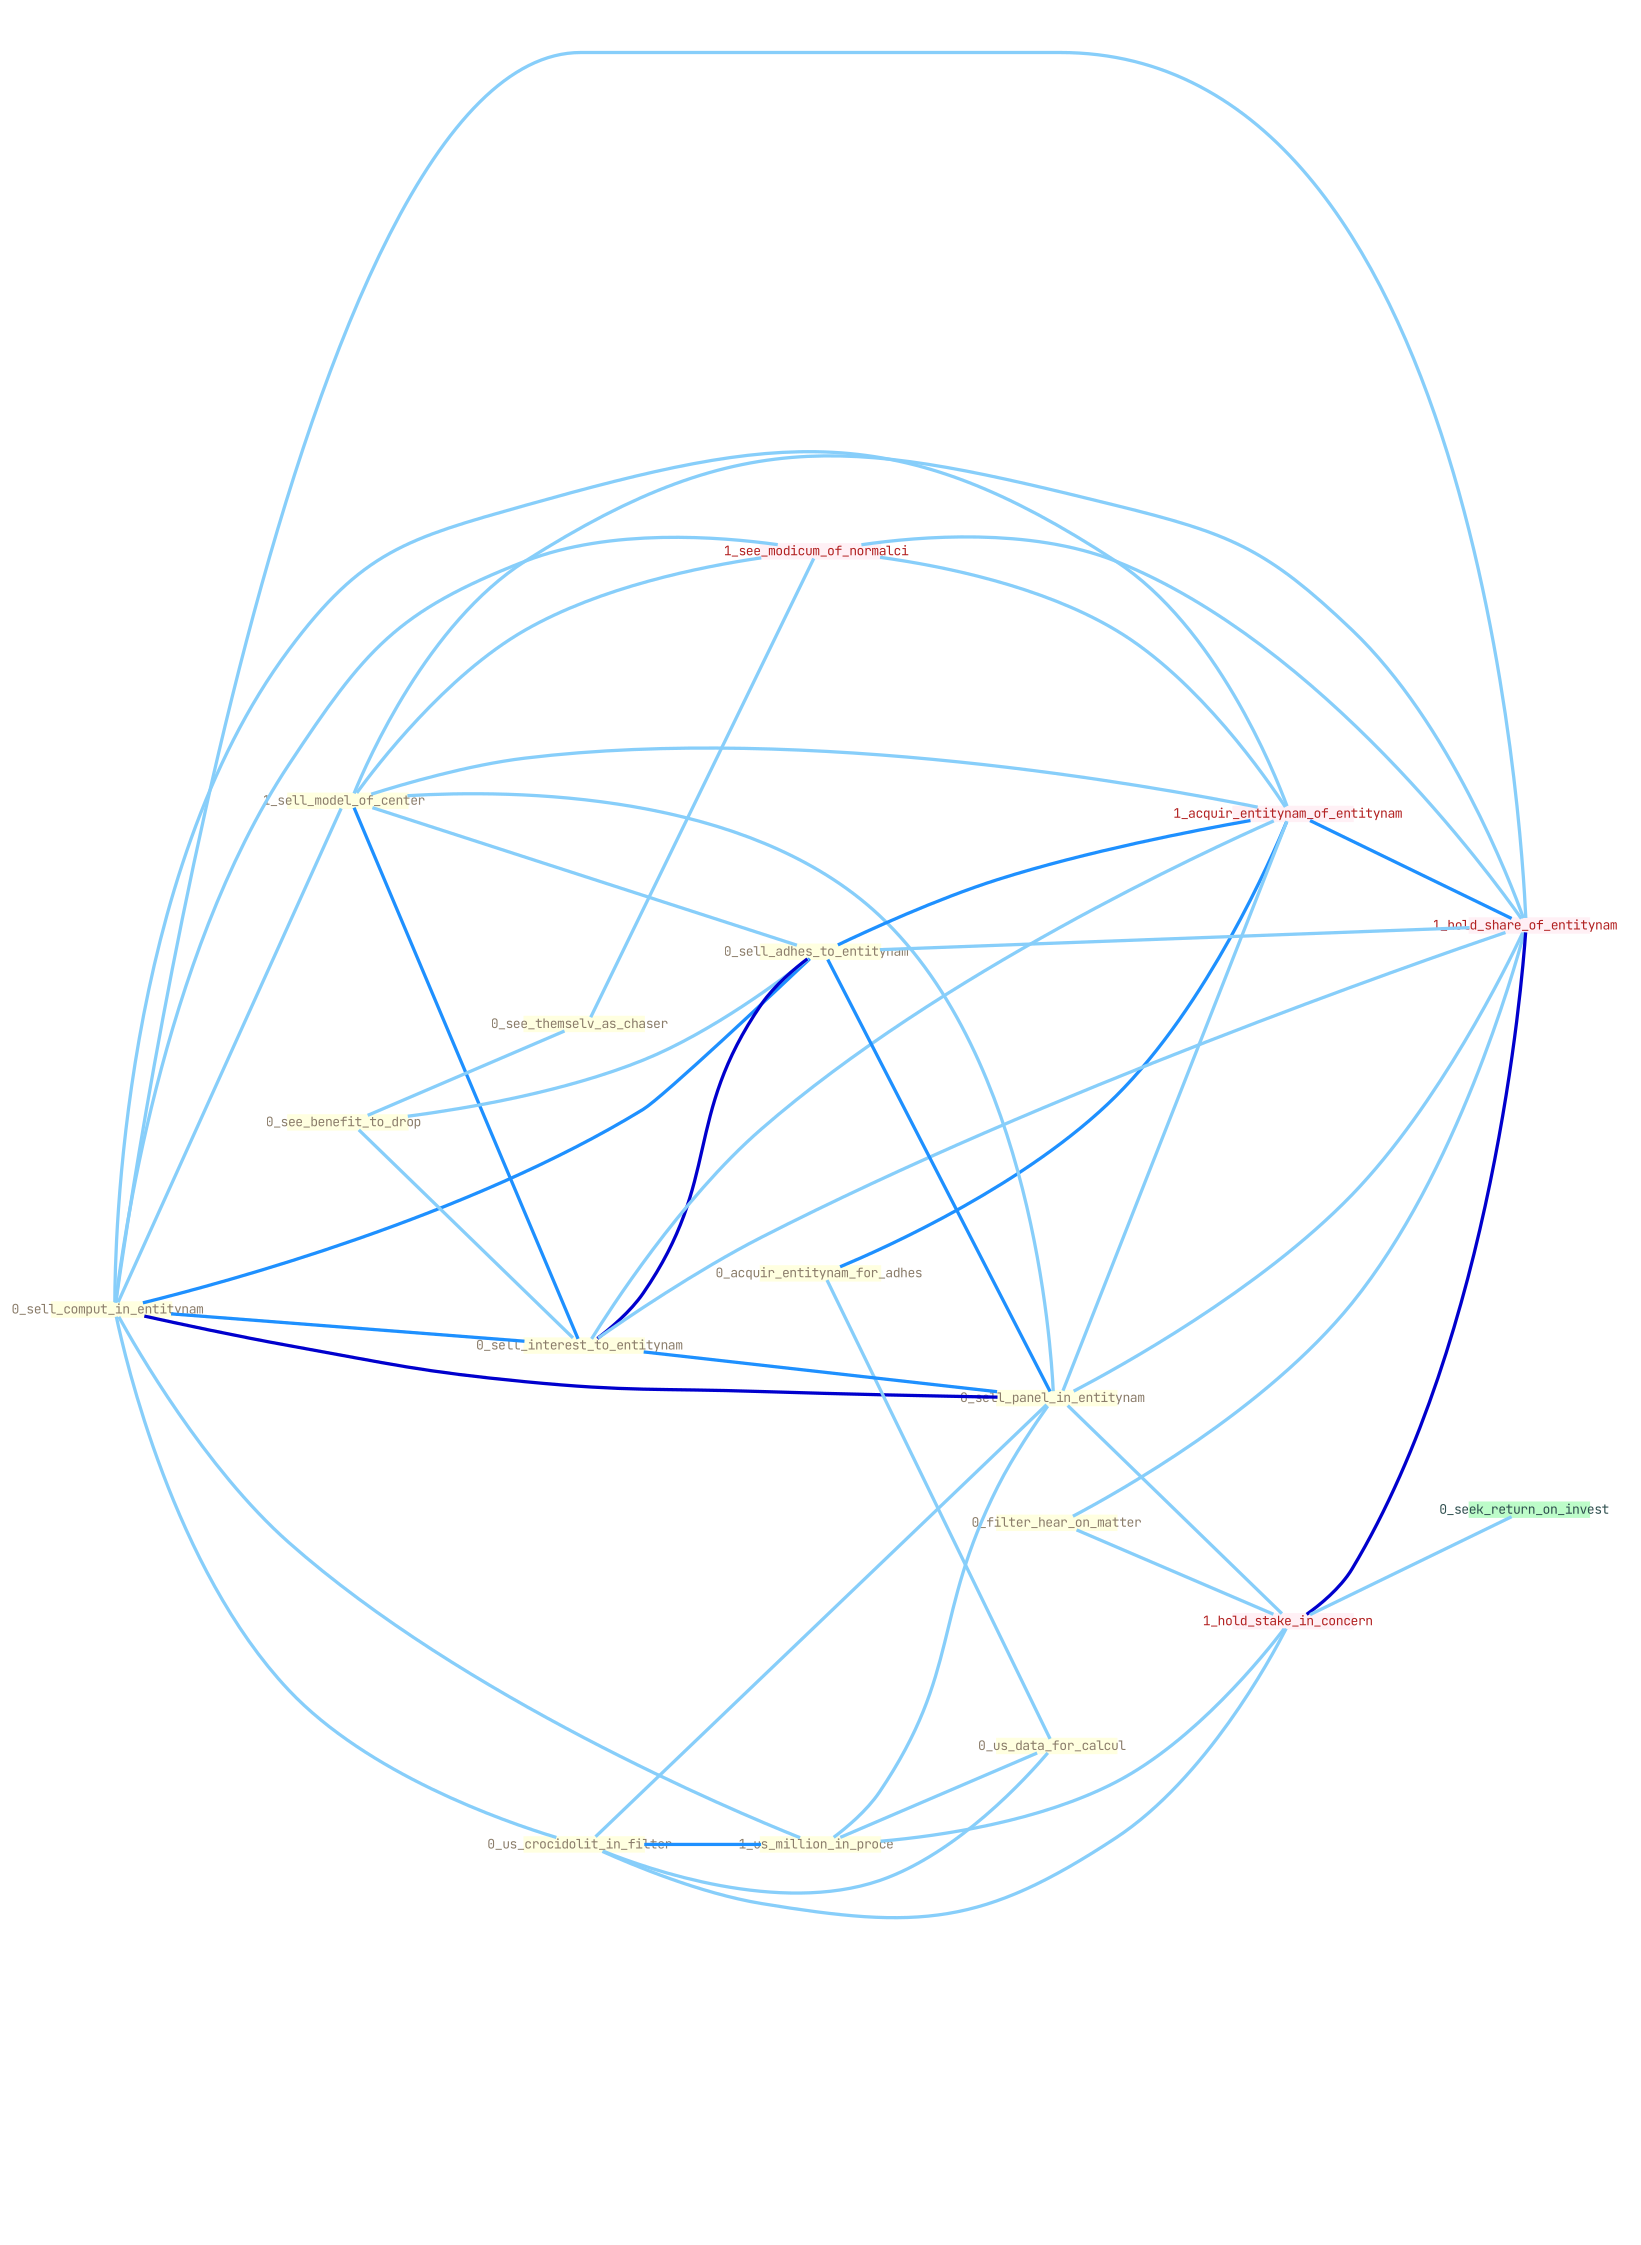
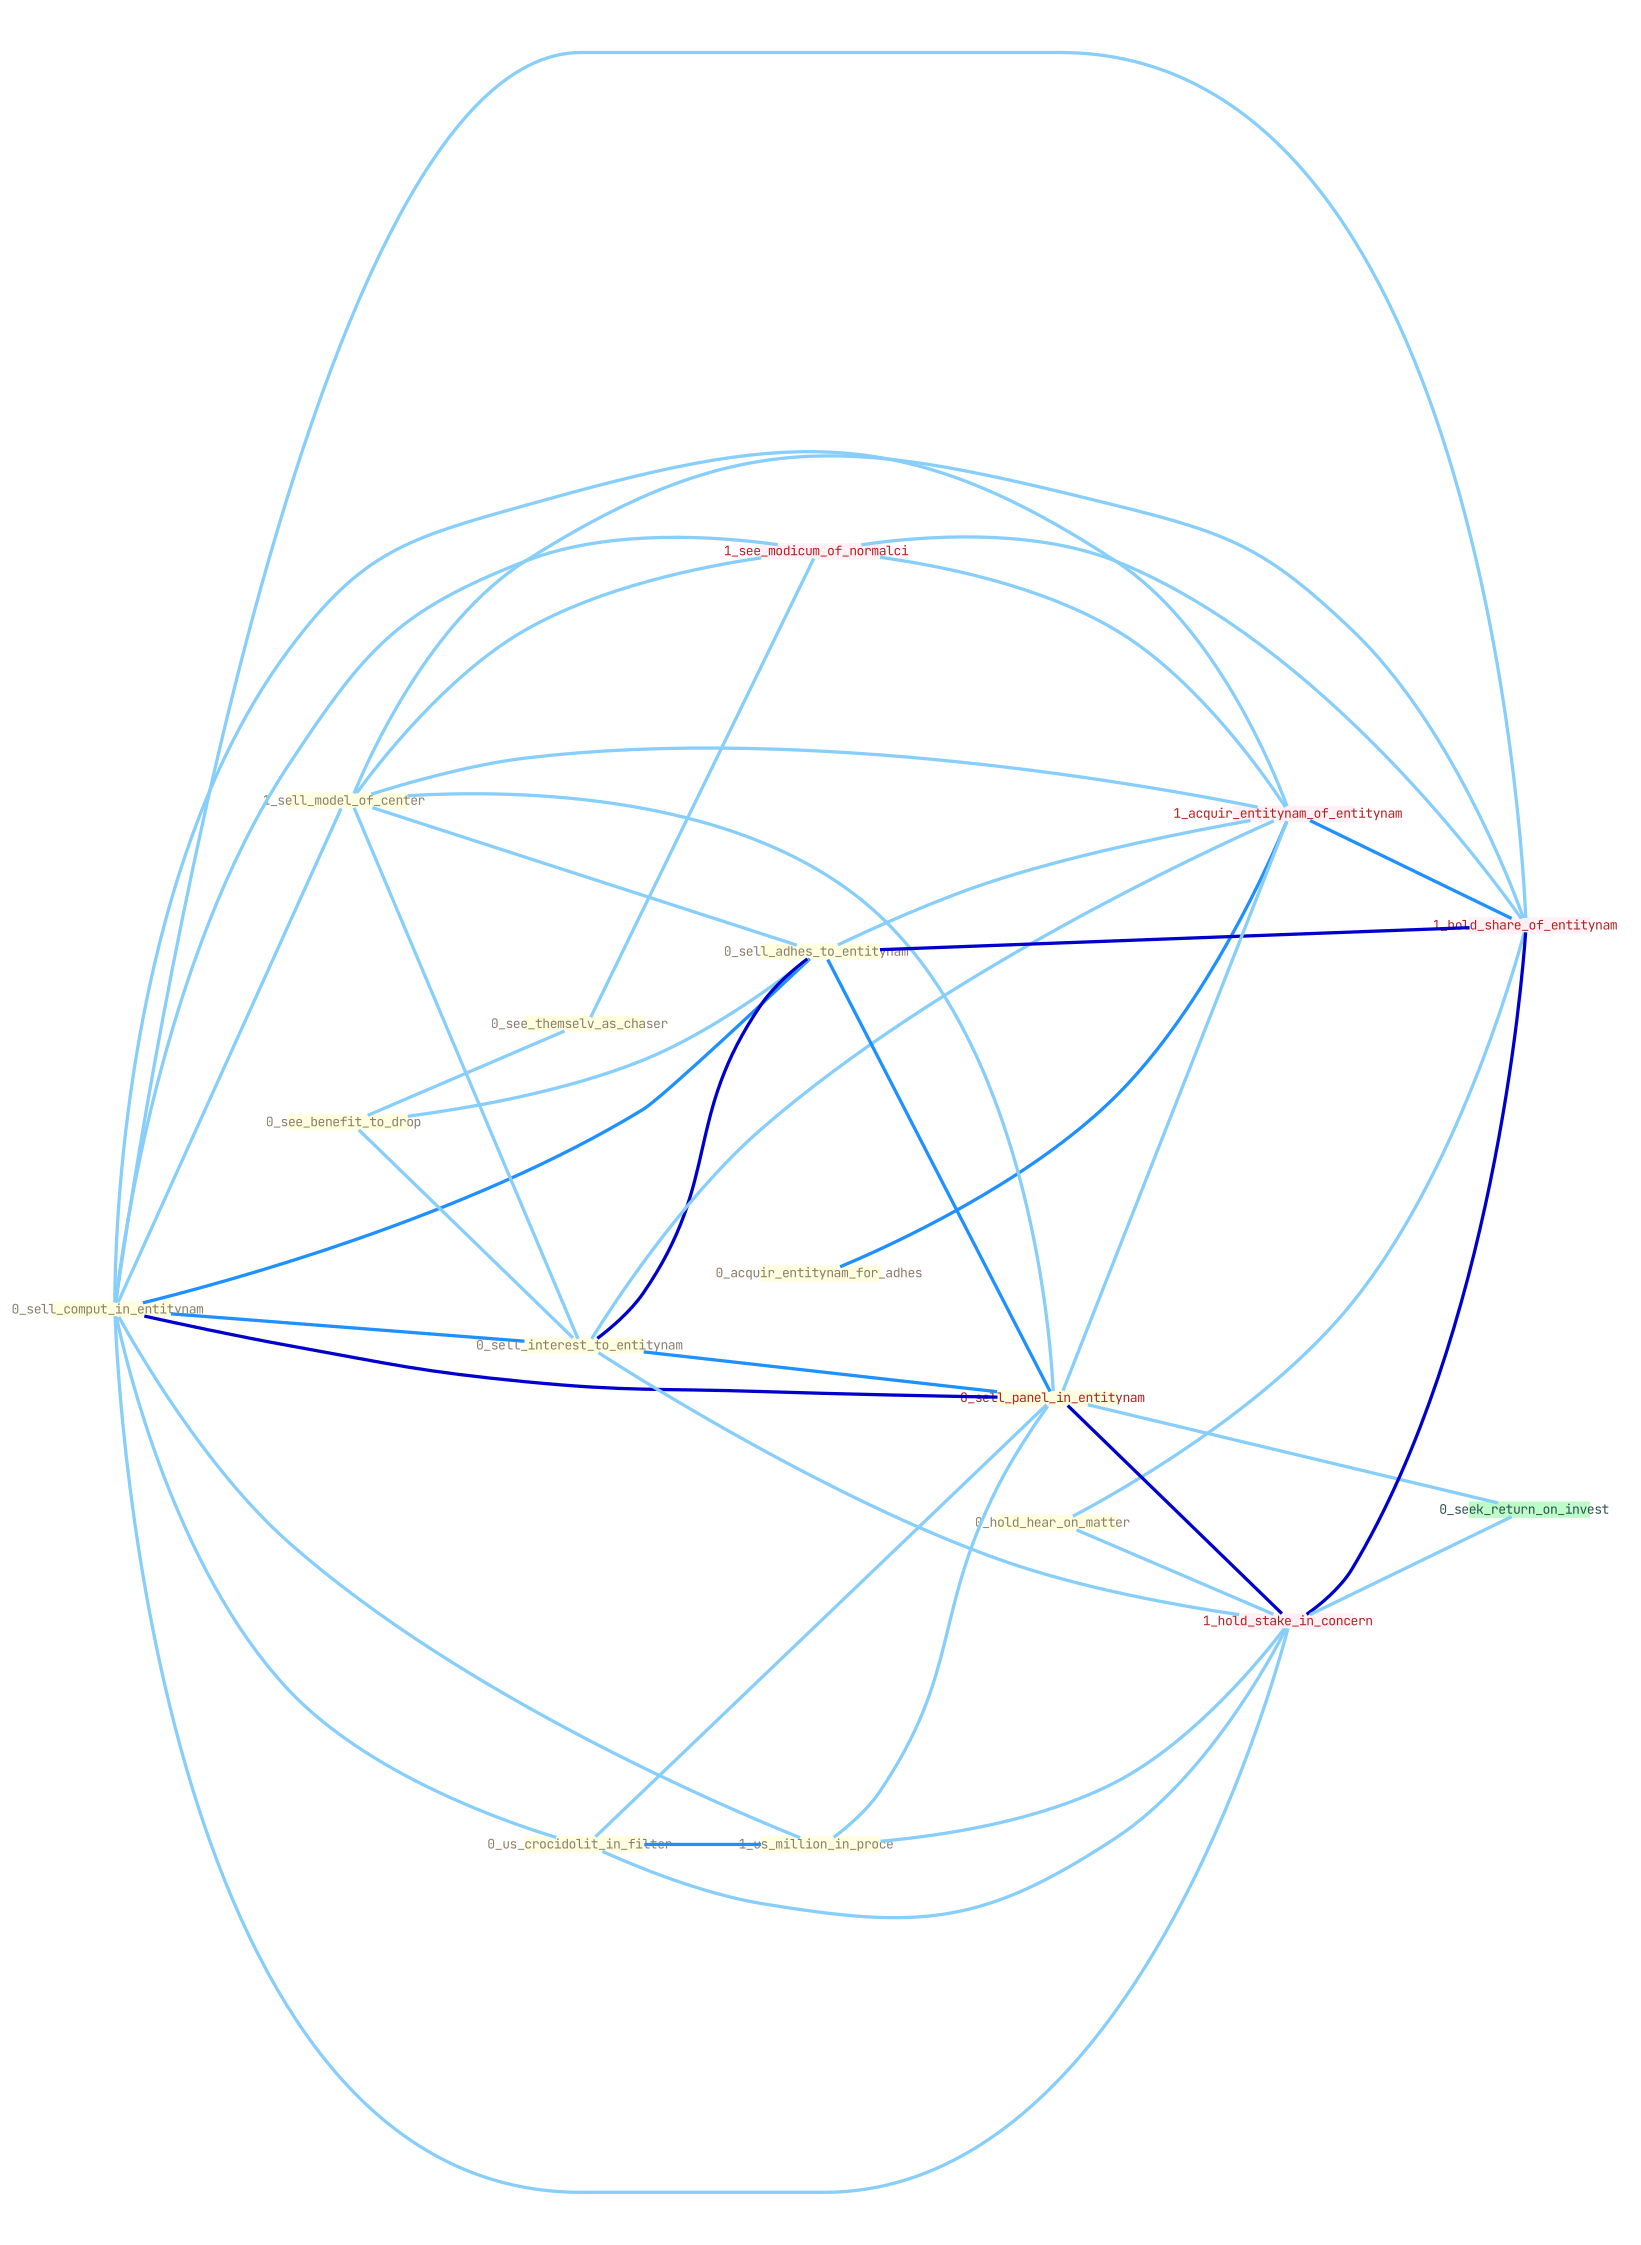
edge "1_acquir_entitynam_of_entitynam" -- "0_sell_adhes_to_entitynam": color #1e90ff -> #87cefa
edge "1_hold_share_of_entitynam" -- "0_sell_adhes_to_entitynam": color #87cefa -> #0000cd
edge "1_sell_model_of_center" -- "0_sell_interest_to_entitynam": color #1e90ff -> #87cefa
edge "1_hold_share_of_entitynam" -- "0_sell_interest_to_entitynam": now "1_hold_stake_in_concern" -- "0_sell_interest_to_entitynam"
edge "1_hold_share_of_entitynam" -- "0_sell_panel_in_entitynam": now "0_seek_return_on_invest" -- "0_sell_panel_in_entitynam"
node "0_sell_panel_in_entitynam": fontcolor #8b7d6b -> #b22222
edge "0_sell_panel_in_entitynam" -- "1_hold_stake_in_concern": color #87cefa -> #0000cd
node "0_filter_hear_on_matter": label "0_filter_hear_on_matter" -> "0_hold_hear_on_matter"
node "0_us_data_for_calcul": removed
edge "0_sell_comput_in_entitynam" -- "1_hold_stake_in_concern": added
